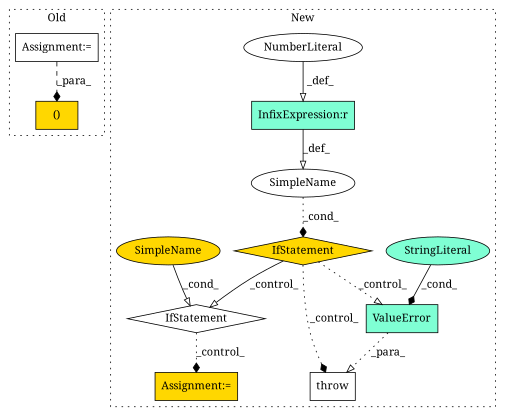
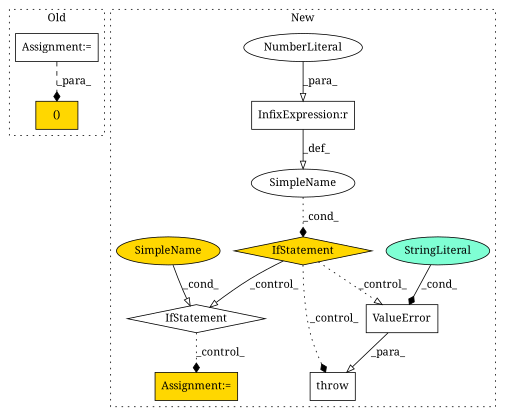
edge "NumberLiteral" -> "InfixExpression:r": label "_def_" -> "_para_"
node "InfixExpression:r": fillcolor aquamarine -> white
node "ValueError": fillcolor aquamarine -> white
edge "ValueError" -> "throw": style dotted -> solid
